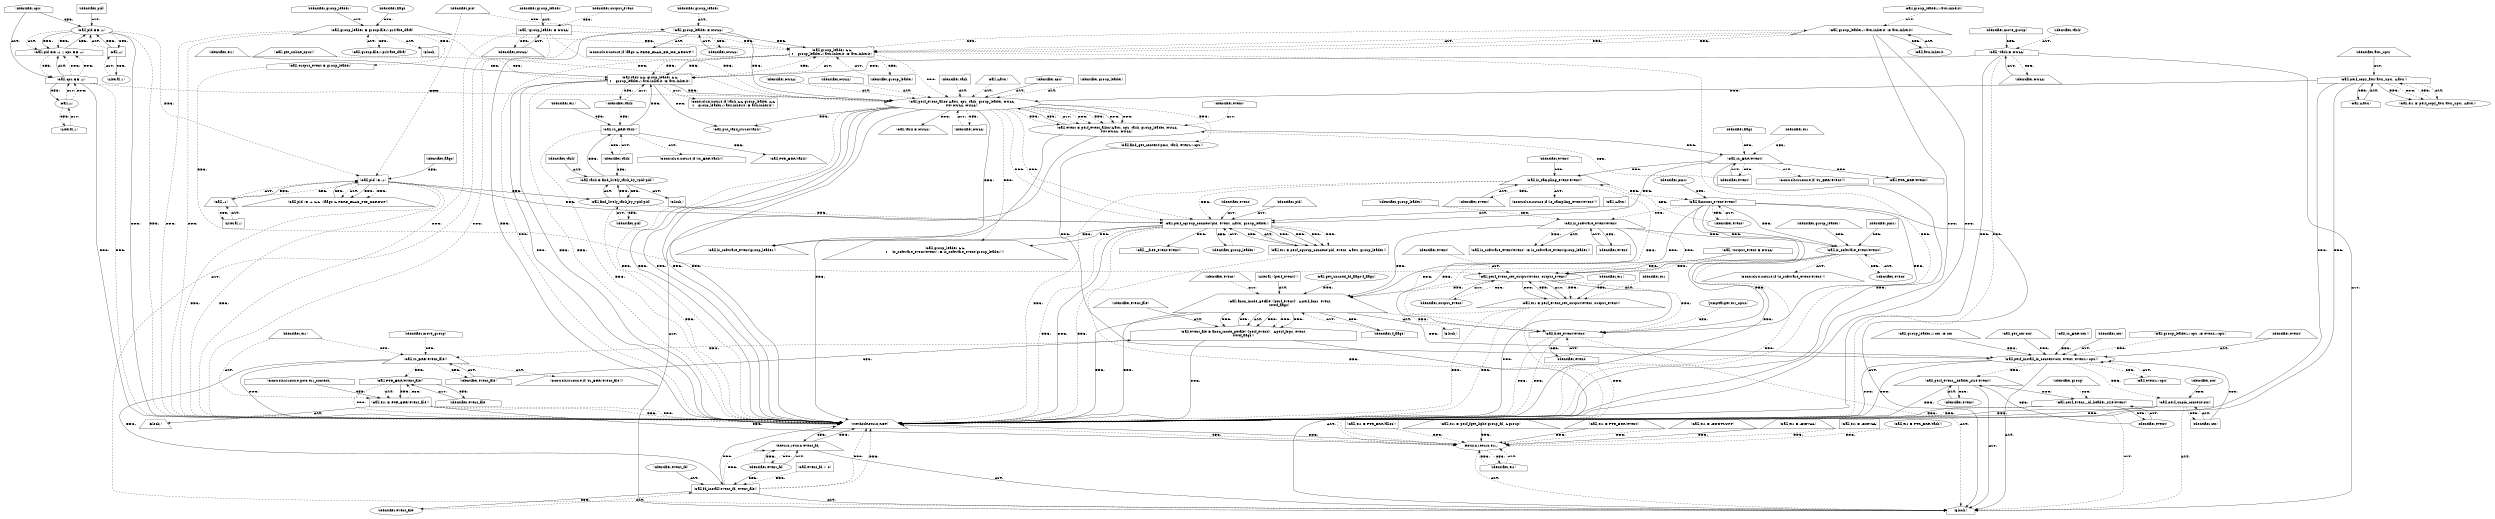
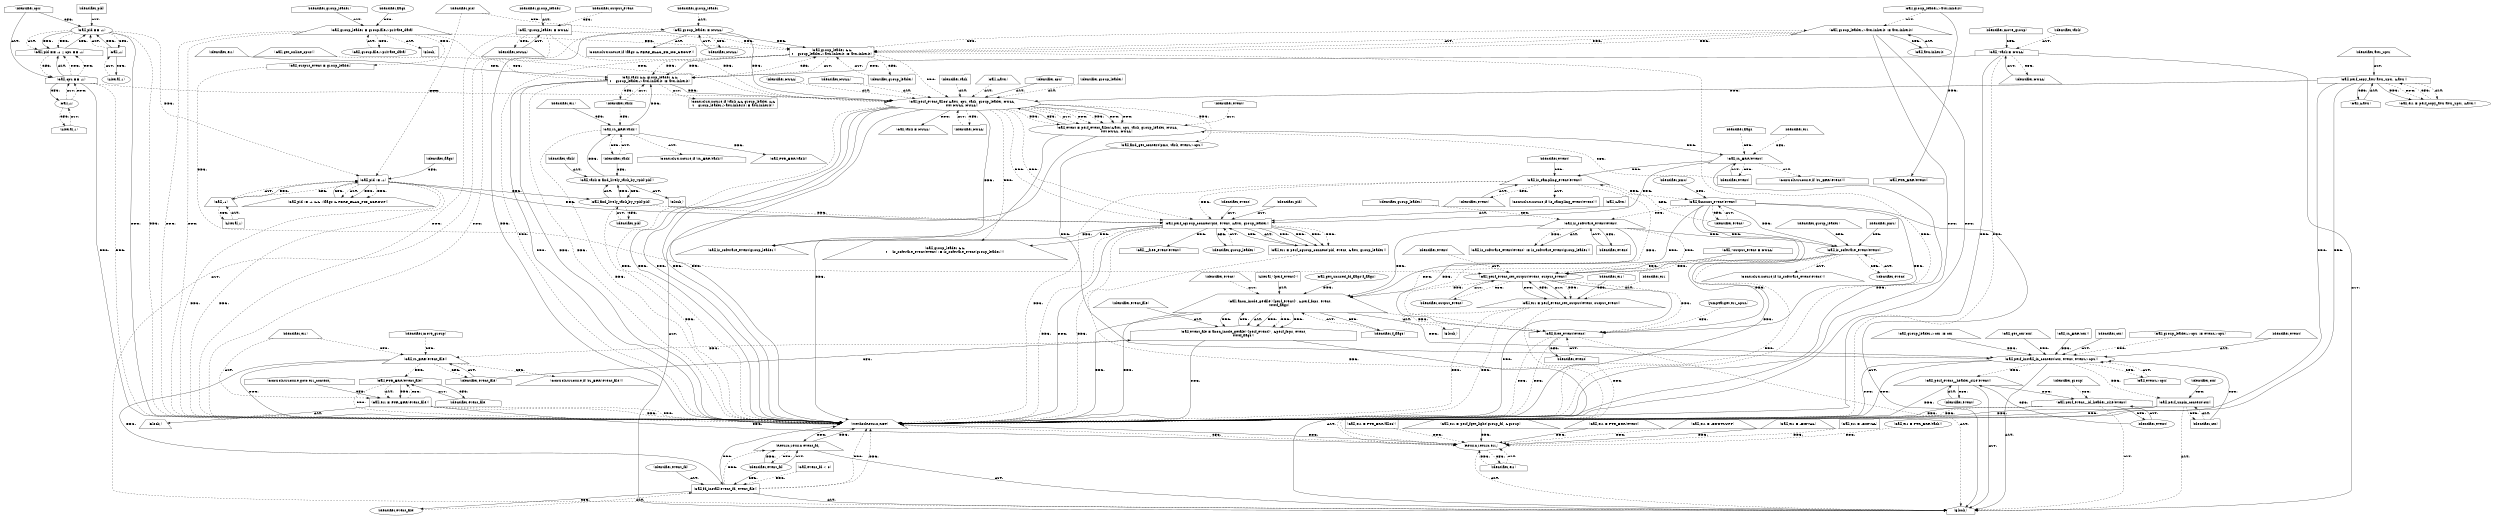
node "(Call,put_task_struct(task))": removed
edge "(Call,IS_ERR(event))" -> "(Call,PTR_ERR(event))": now "(Call,group_leader->attr.inherit)" -> "(Call,PTR_ERR(event))"
edge "(Call,IS_ERR(event_file))" -> "(ControlStructure,if (IS_ERR(event_file)))": label "AST: " -> "CFG: "
edge "(MethodReturn,RET)" -> "(Return,return event_fd;)": label "CFG: " -> "DDG: "
